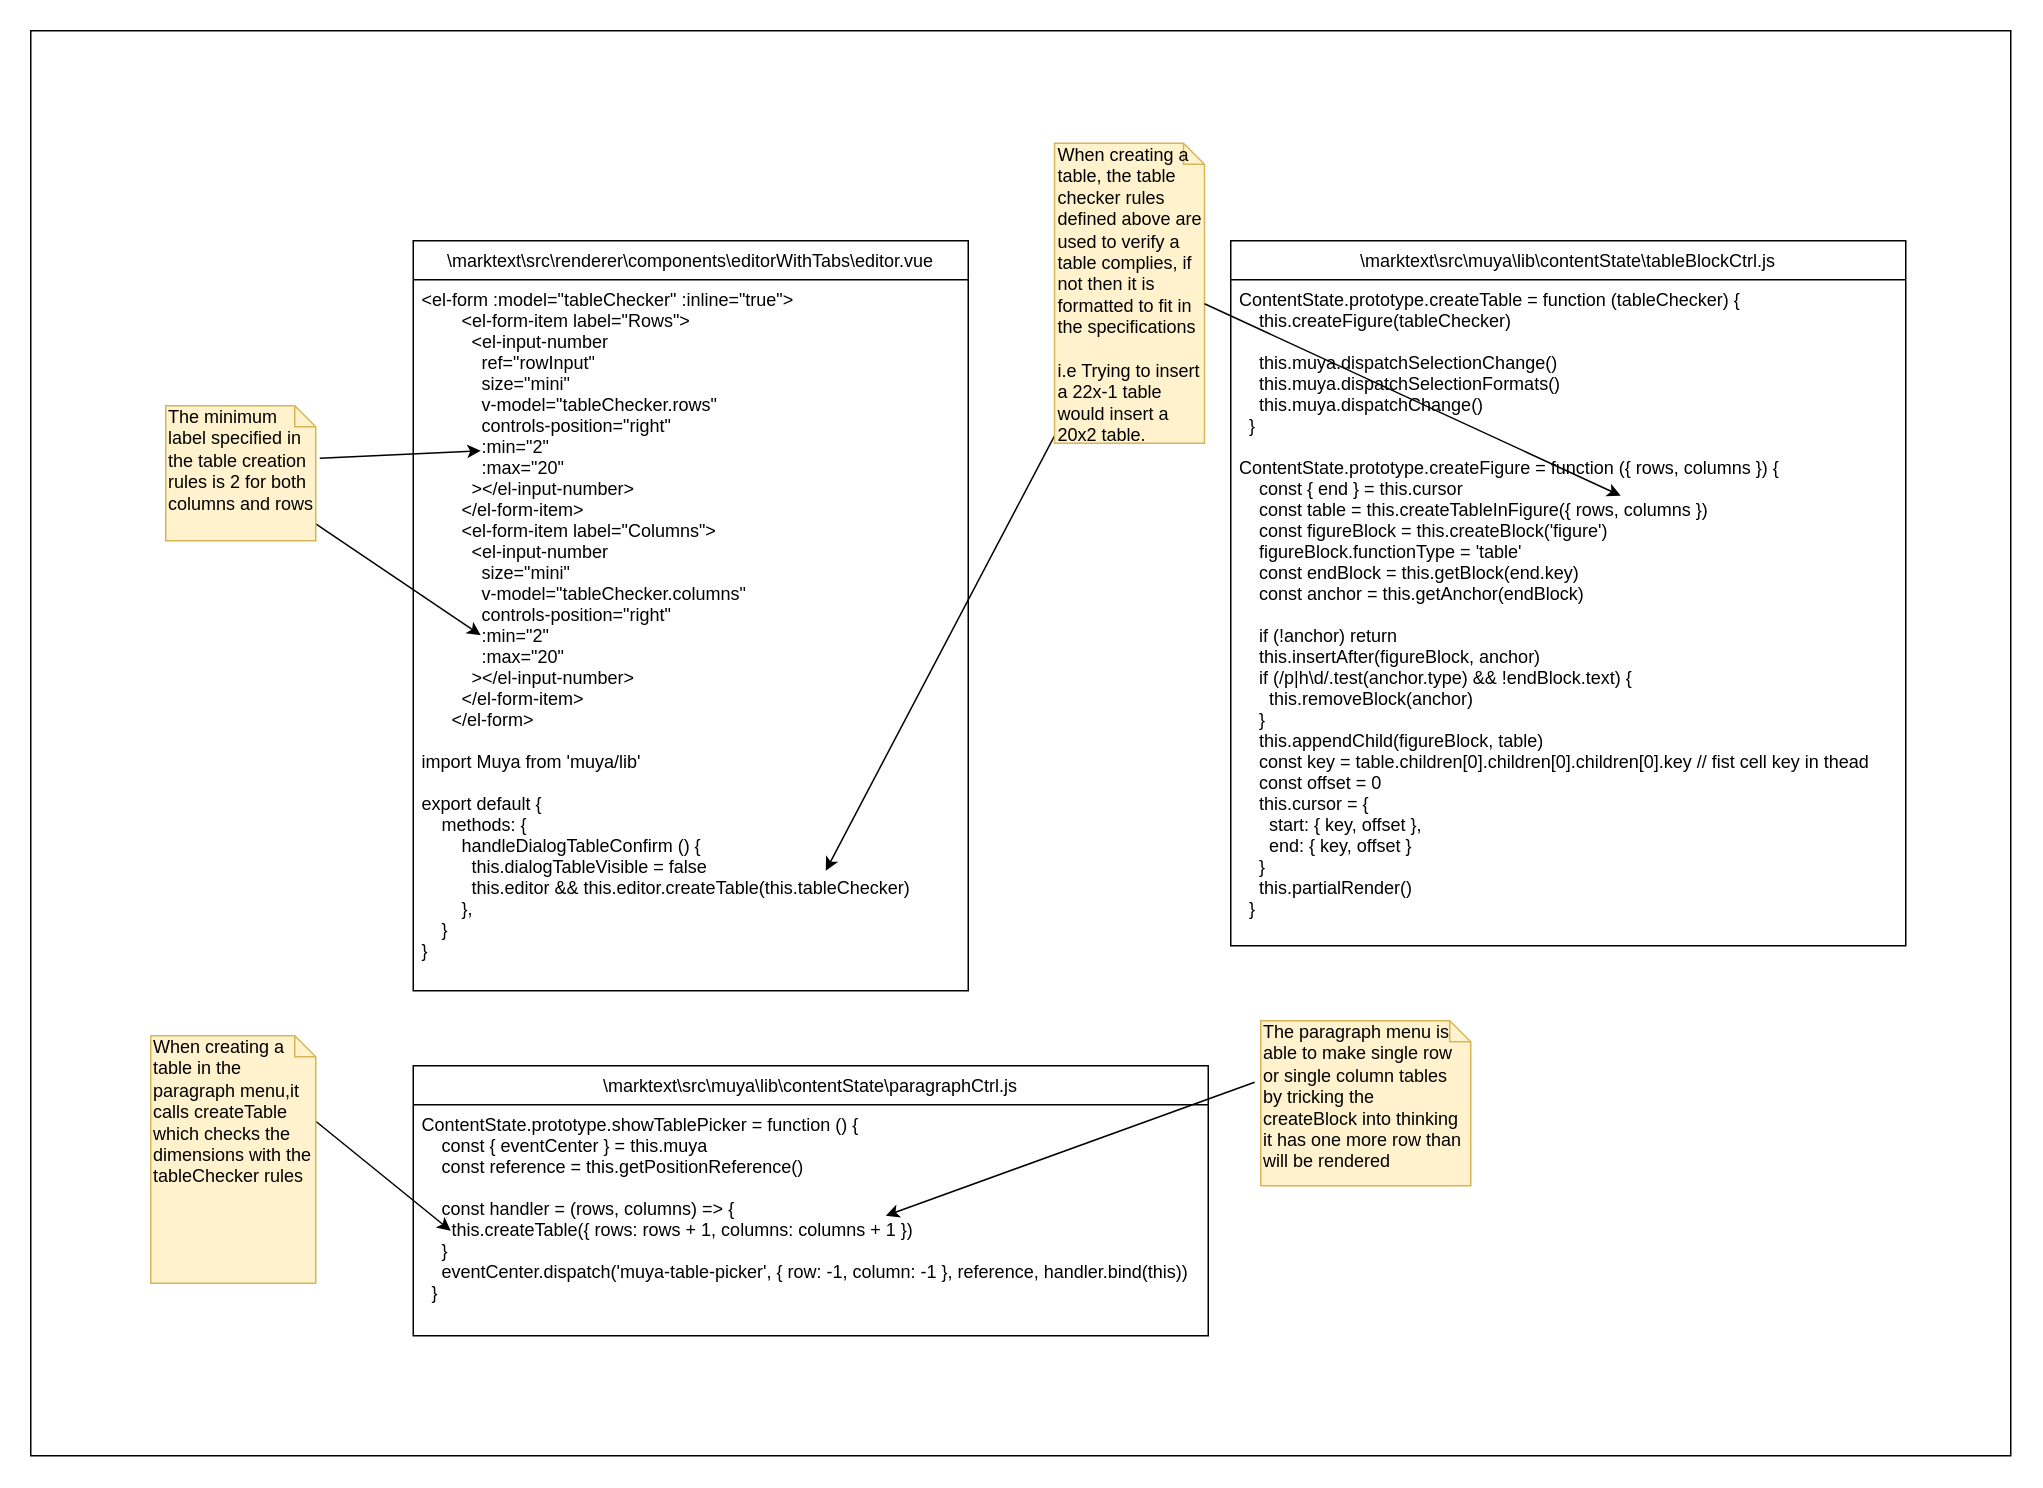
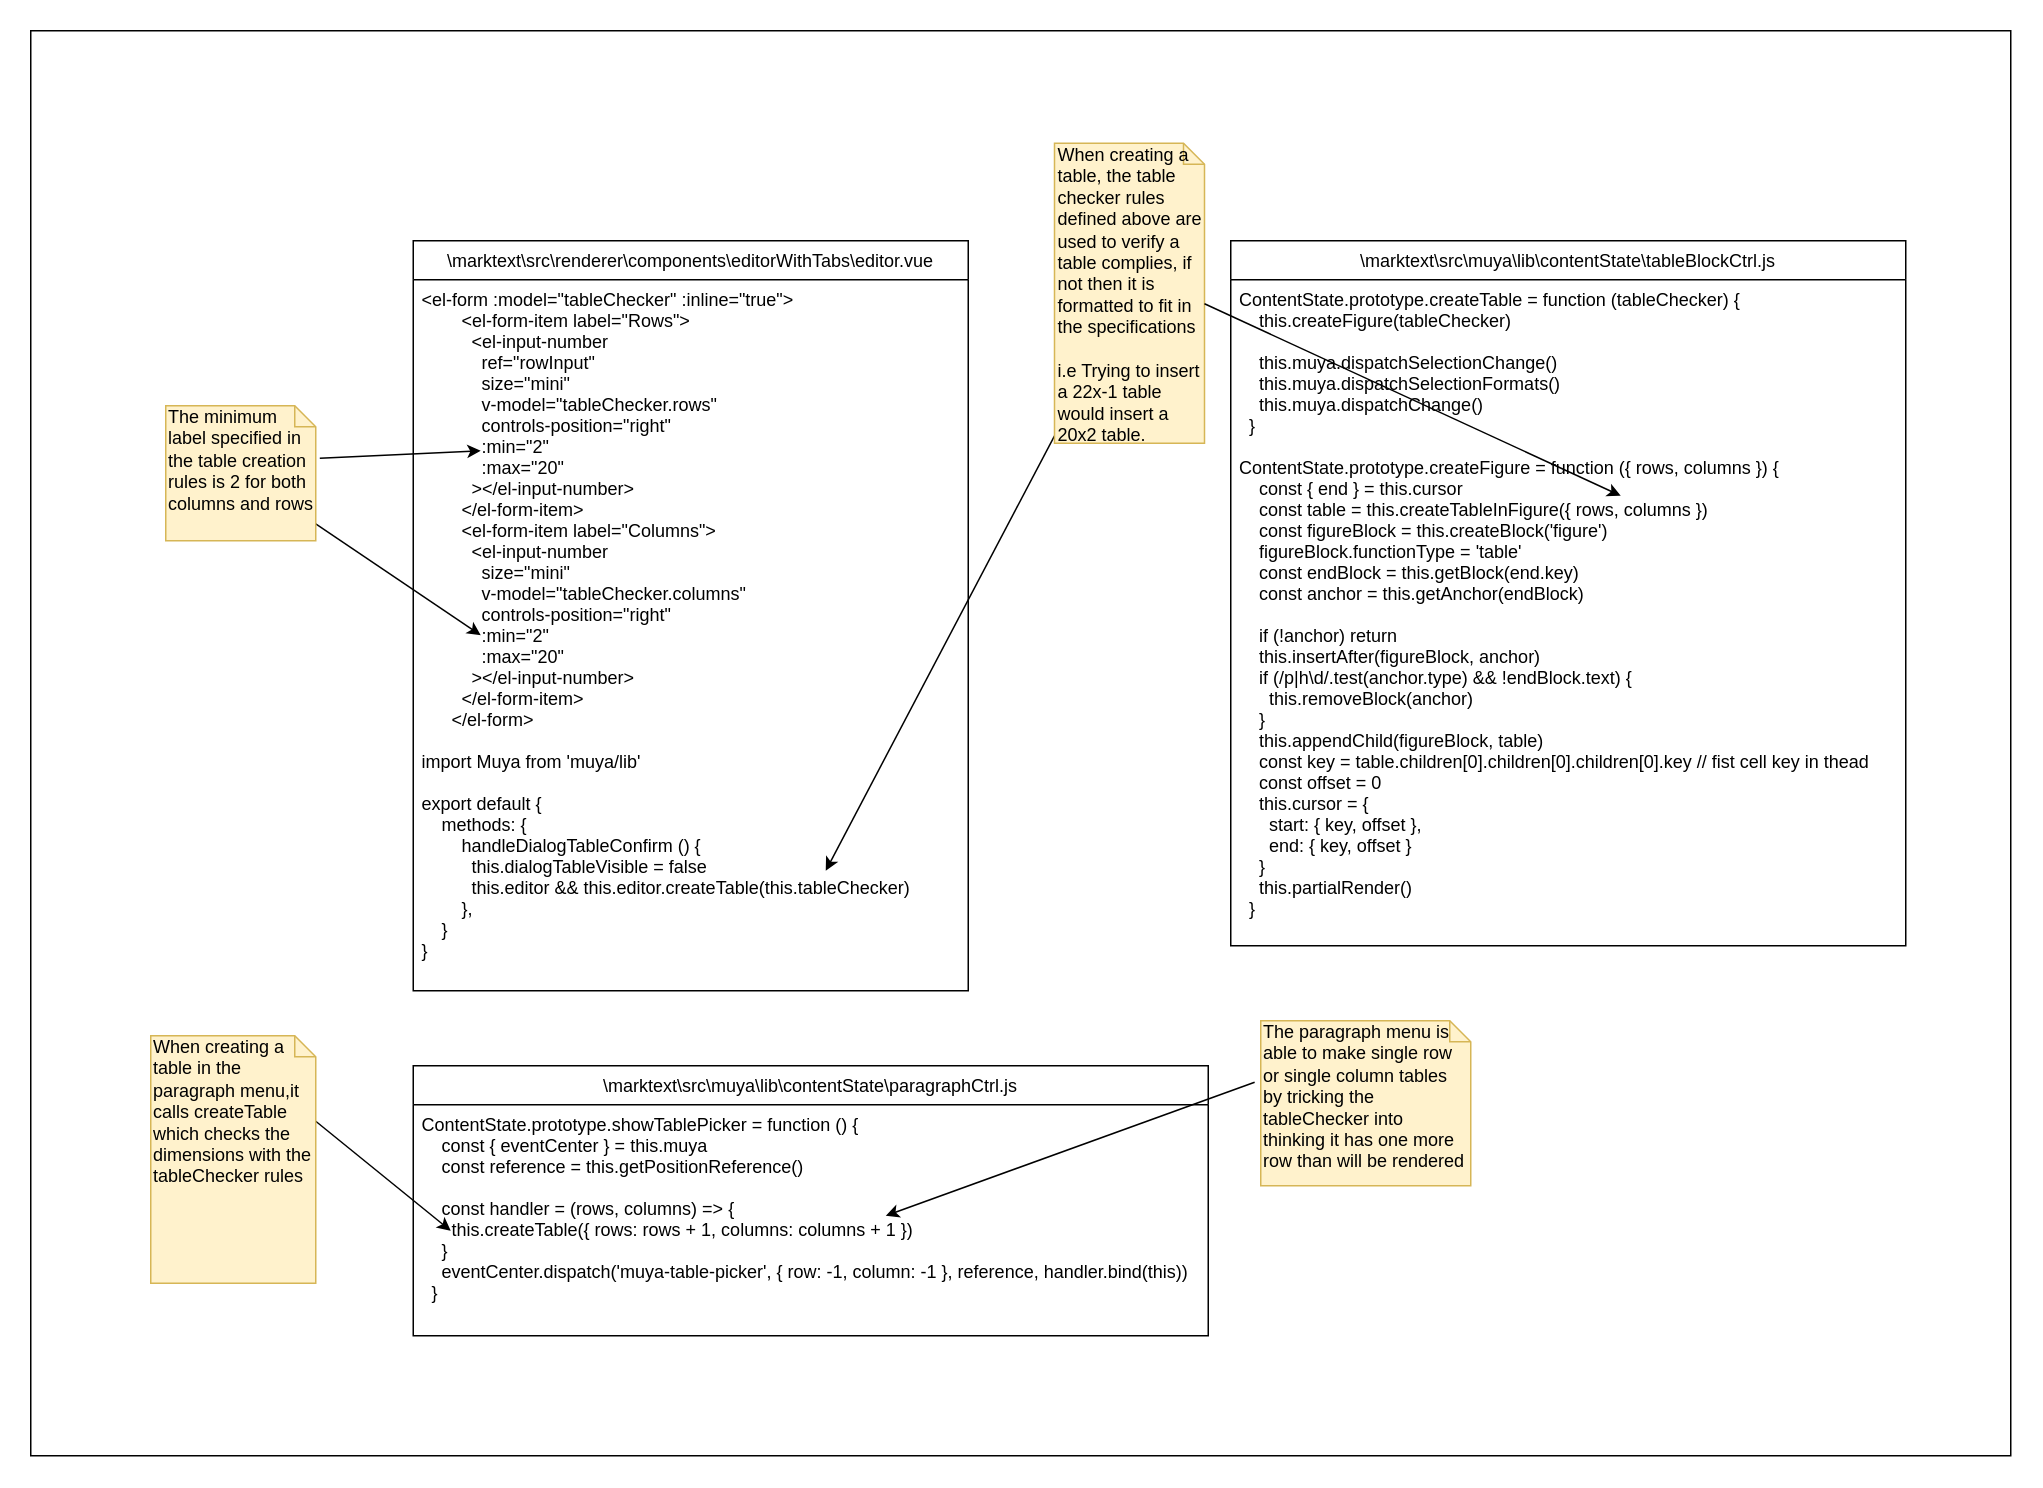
node "The paragraph menu is able to make single row or single column tables by tricking the createBlock into thinking it has one more row than will be rendered": label "The paragraph menu is able to make single row or single column tables by tricking the createBlock into thinking it has one more row than will be rendered" -> "The paragraph menu is able to make single row or single column tables by tricking the tableChecker into thinking it has one more row than will be rendered"
